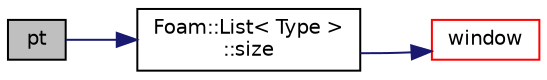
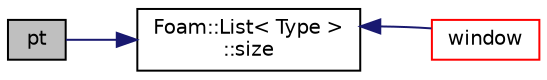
edge "Foam::List< Type > ::size" -> "window": reversed
